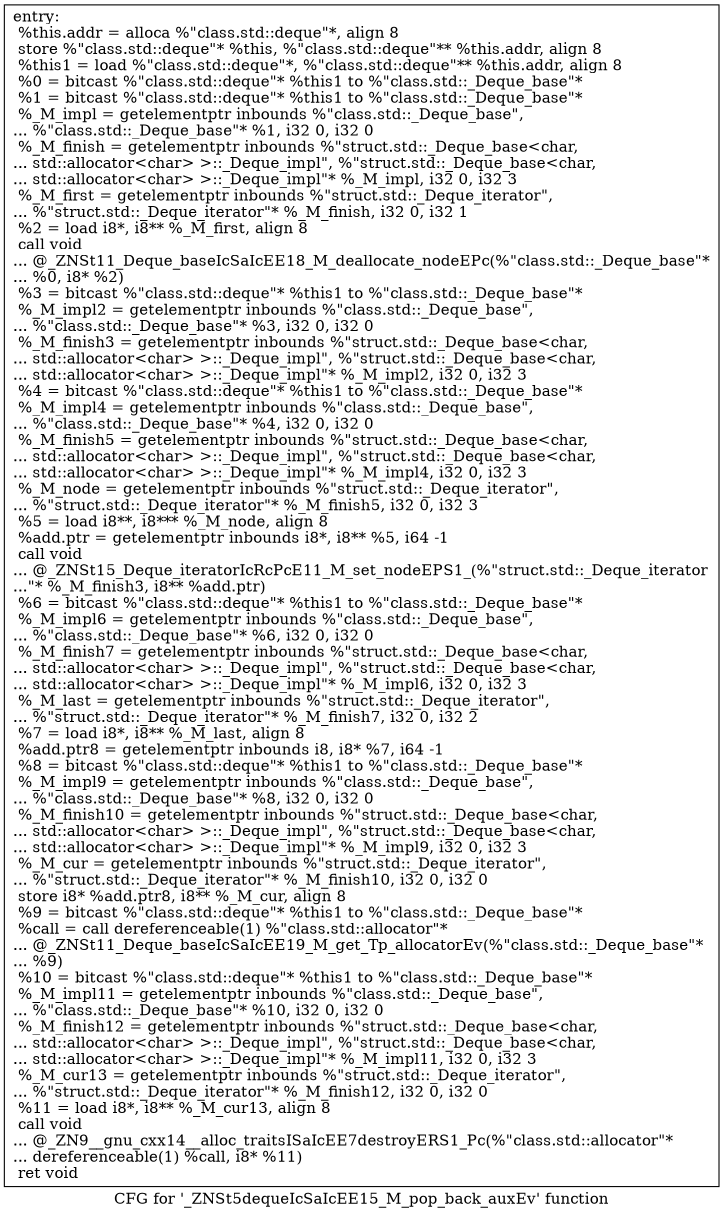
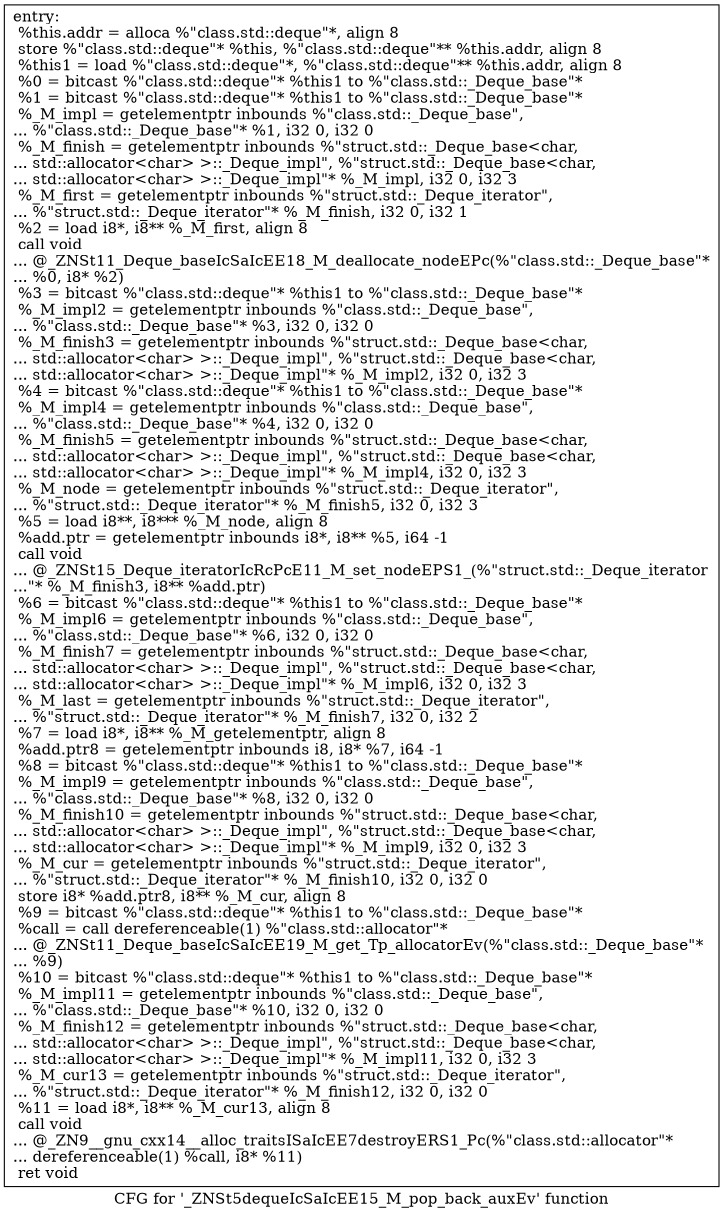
node "entry:": text "%7 = load i8*, i8** %_M_last, align 8" -> "%7 = load i8*, i8** %_M_getelementptr, align 8"
